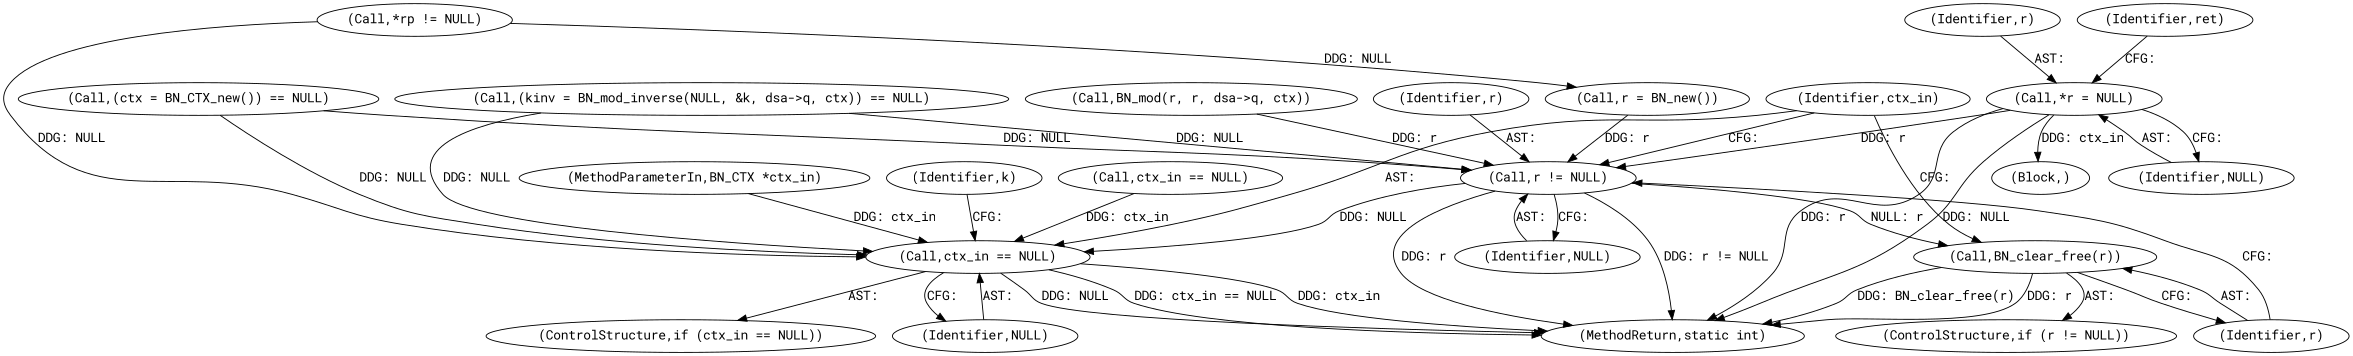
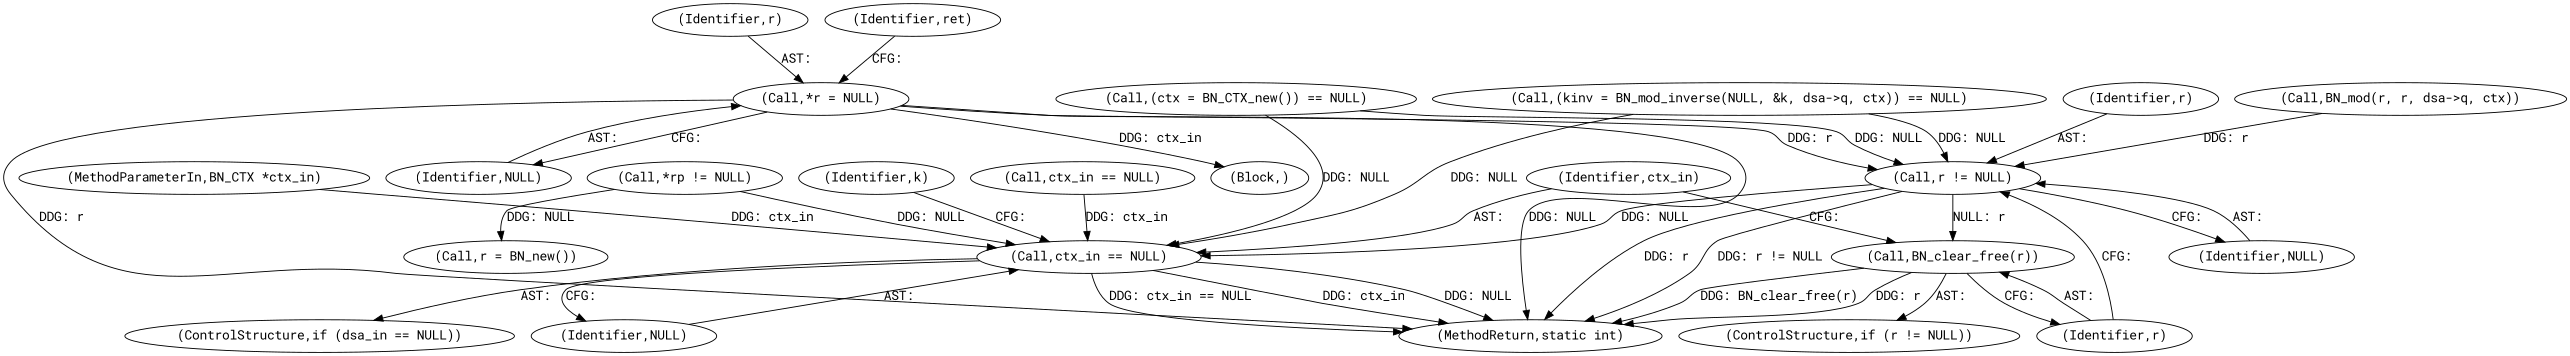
edge "(Call,r = BN_new())" -> "(Call,r != NULL)": removed, label "DDG: r"
edge "(Identifier,ctx_in)" -> "(Call,r != NULL)": removed, label "CFG:"
node "(ControlStructure,if (ctx_in == NULL))": label "(ControlStructure,if (ctx_in == NULL))" -> "(ControlStructure,if (dsa_in == NULL))"
